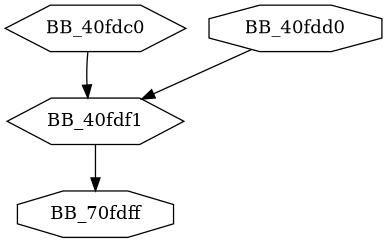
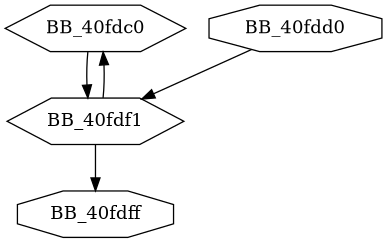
edge "BB_40fdf1" -> "BB_40fdc0": added
node "BB_70fdff": label "BB_70fdff" -> "BB_40fdff"
